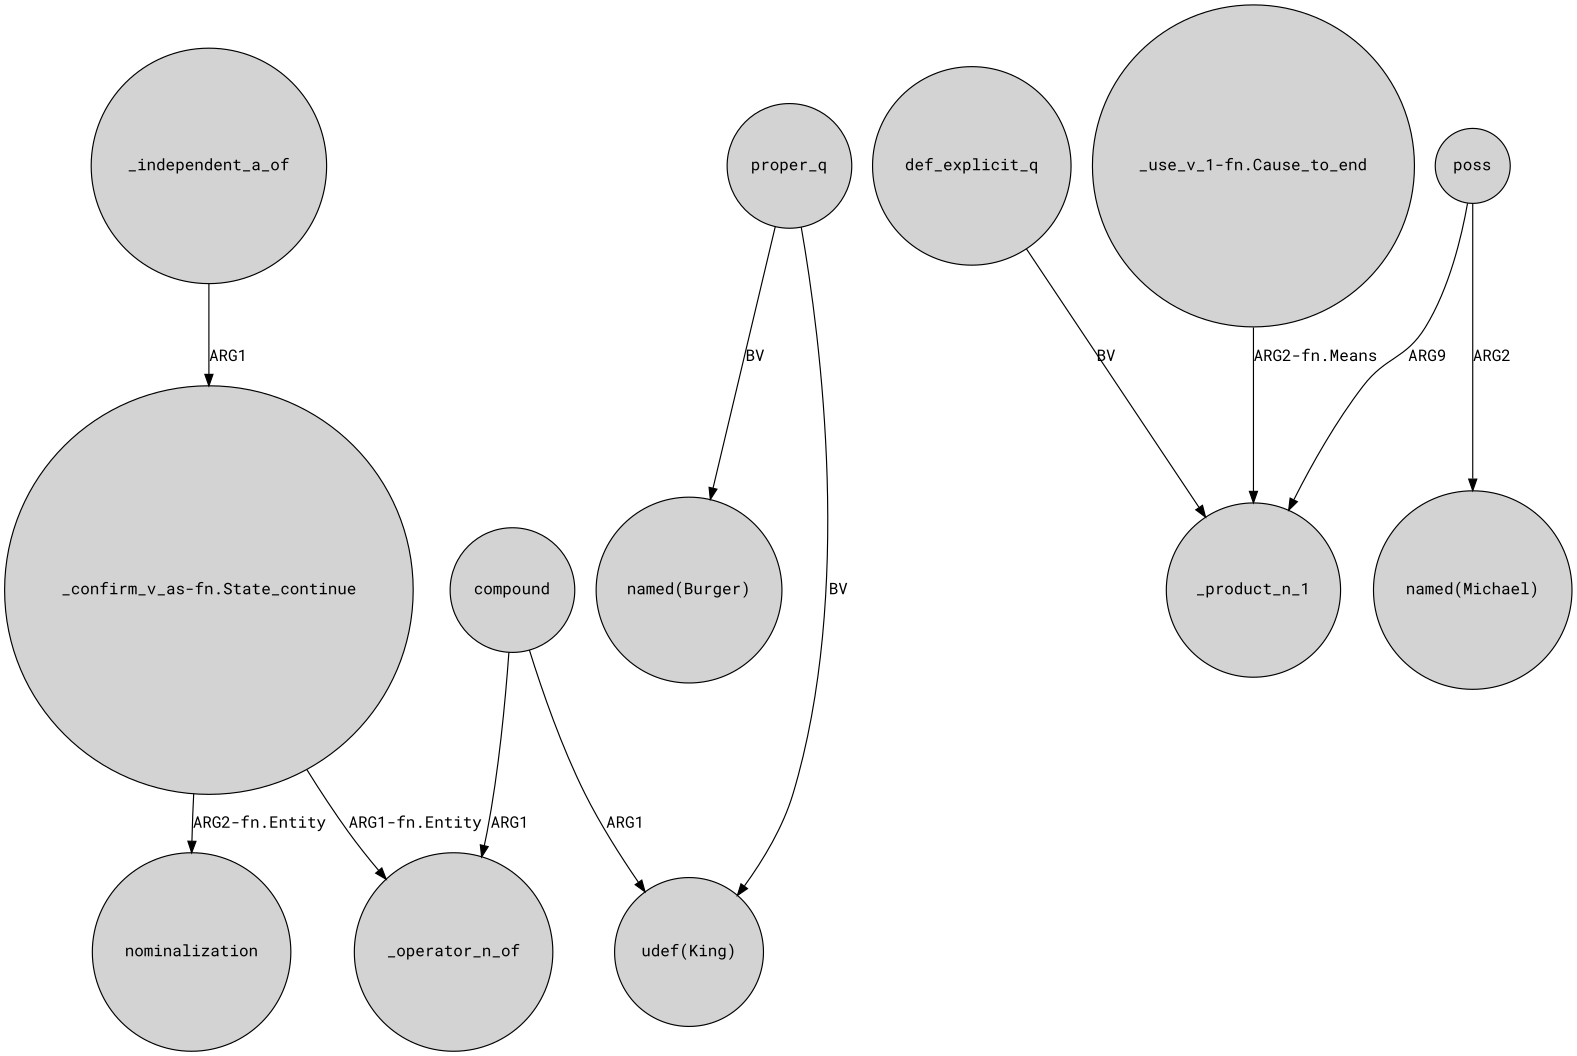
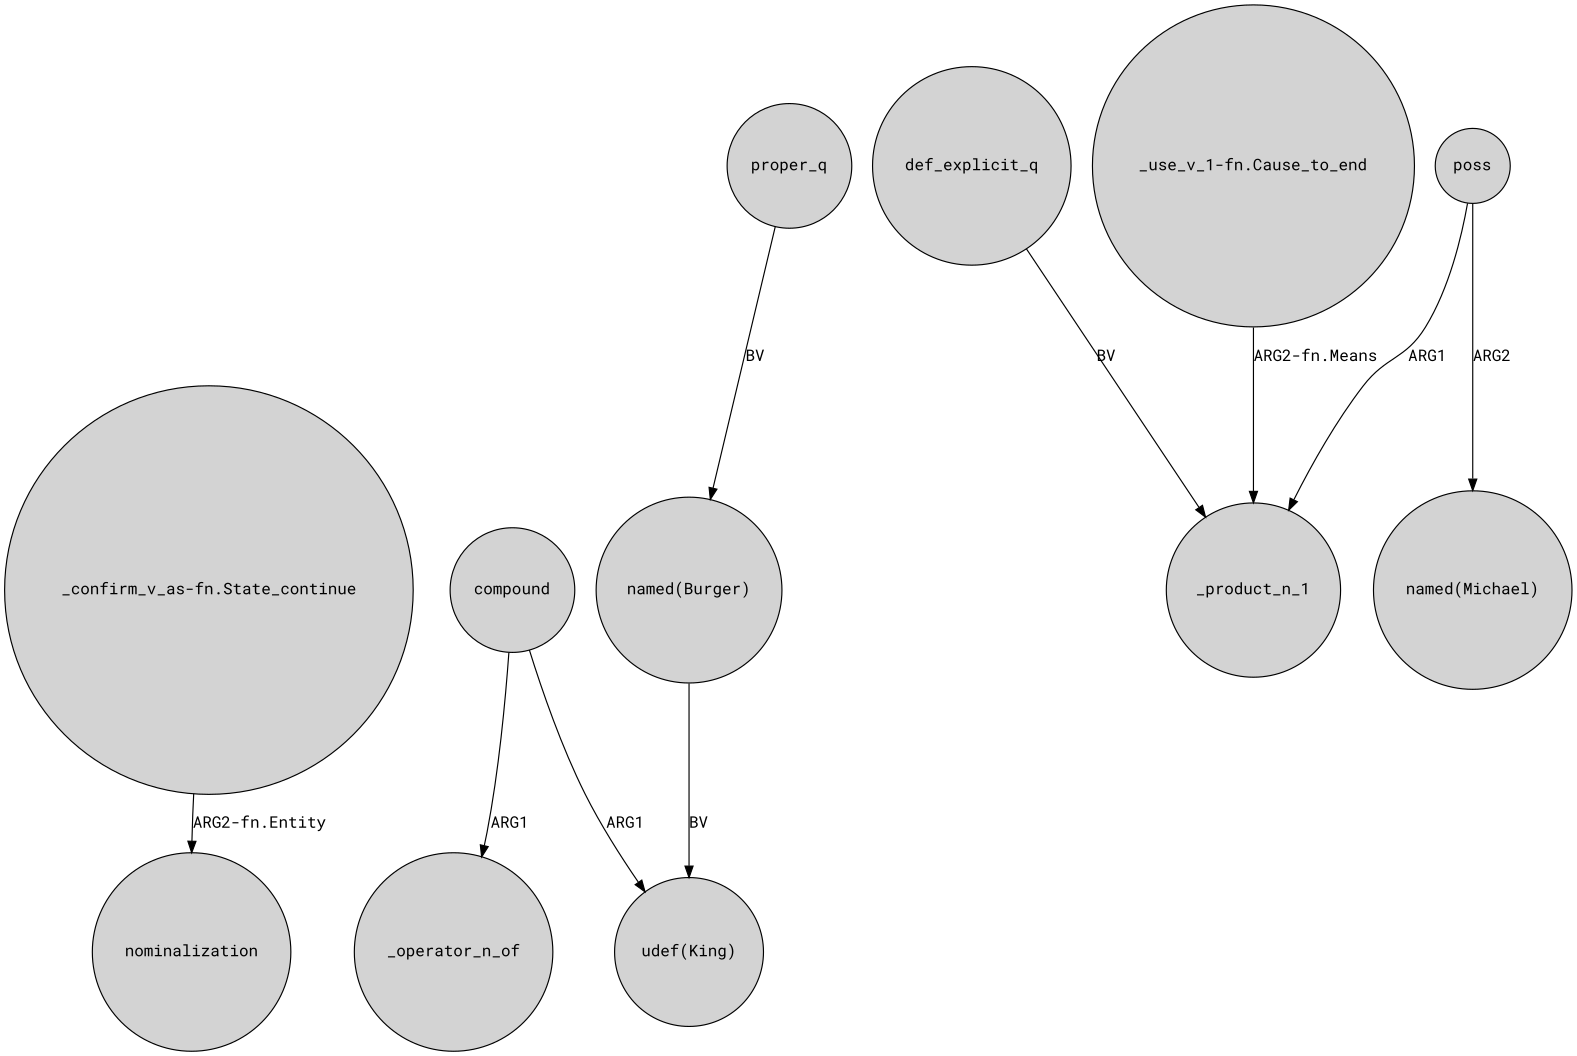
node "_independent_a_of": removed
edge "poss" -> "_product_n_1": label "ARG9" -> "ARG1"
edge "proper_q" -> "udef(King)": now "named(Burger)" -> "udef(King)"
edge "_confirm_v_as-fn.State_continue" -> "_operator_n_of": removed, label "ARG1-fn.Entity"
